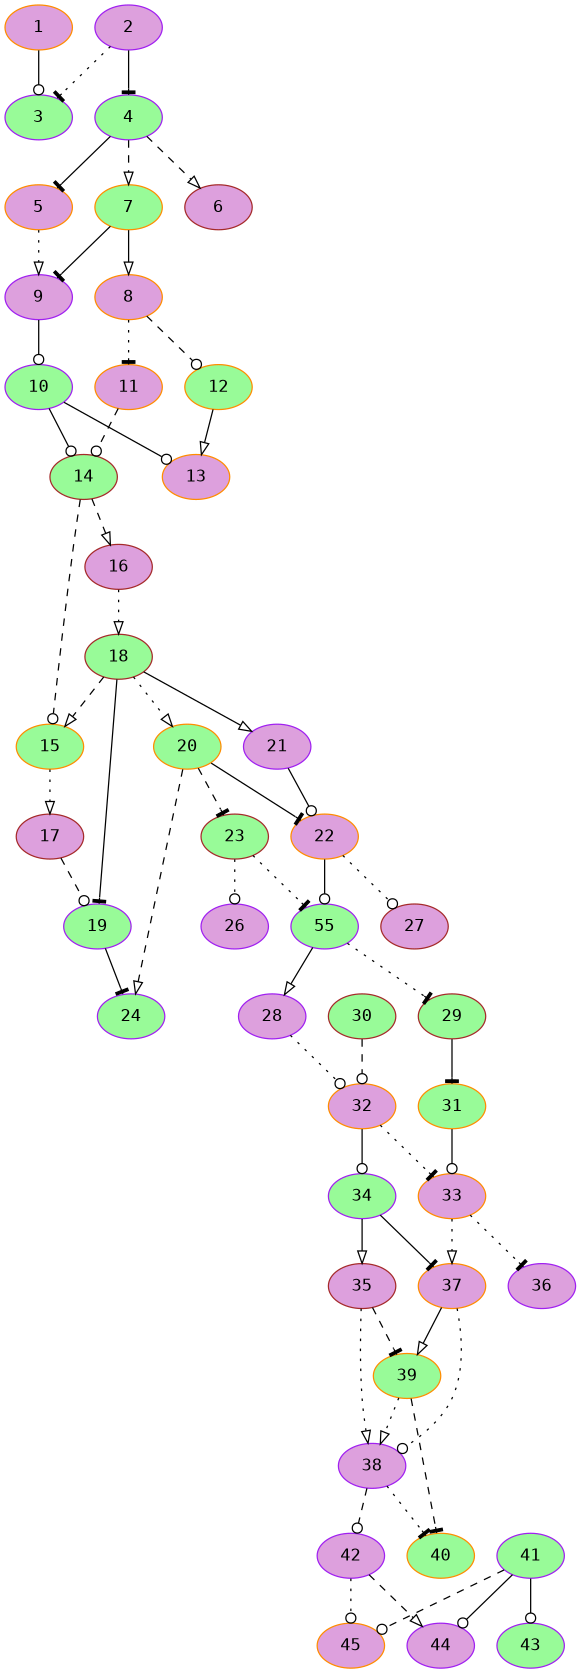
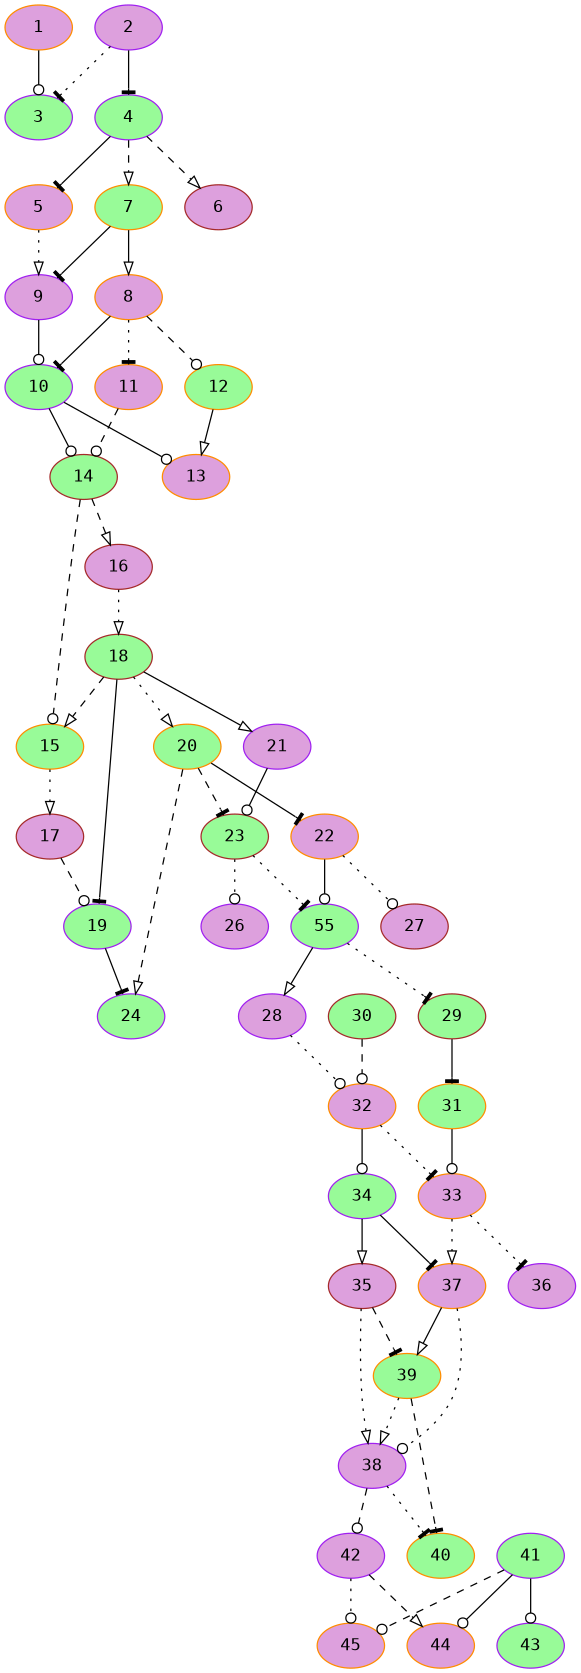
edge "8" -> "10": added
edge "21" -> "22": now "21" -> "23"
node "44": color purple -> darkorange
